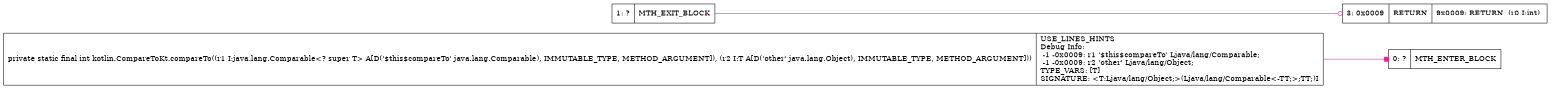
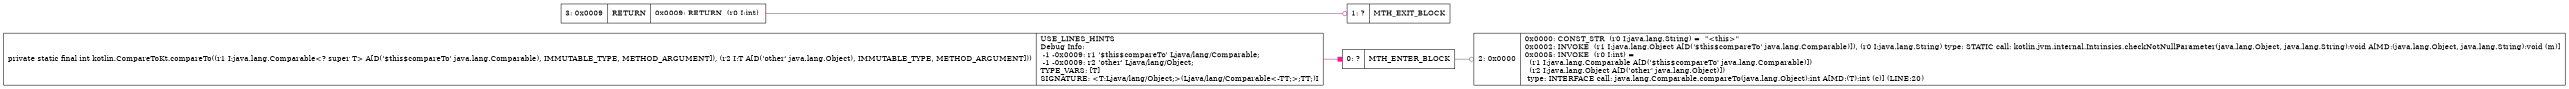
node "3: 0x0009": text "9x0009: RETURN  (r0 I:int)" -> "0x0009: RETURN  (r0 I:int)"
edge "1: ?" -> "3: 0x0009": reversed
node "2: 0x0000": added
